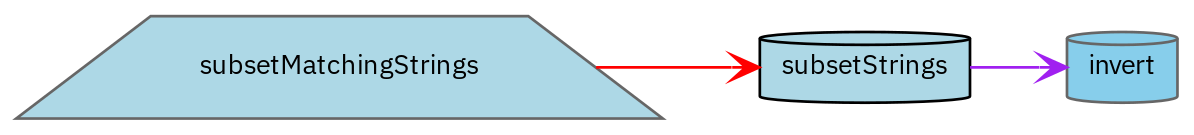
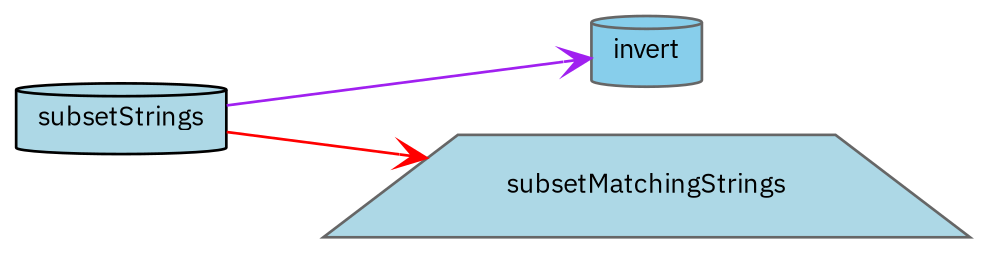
edge "subsetMatchingStrings" -> "subsetStrings": reversed
